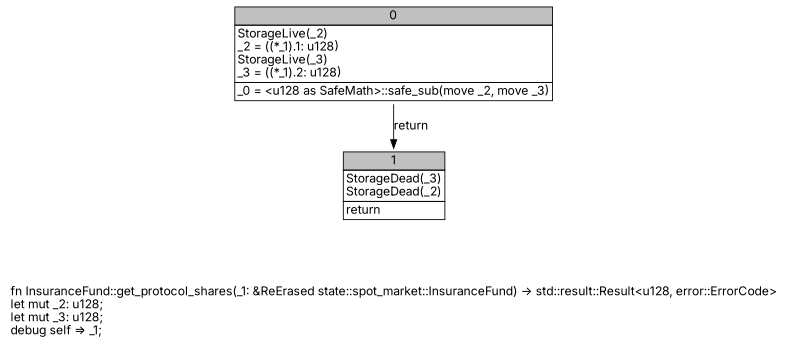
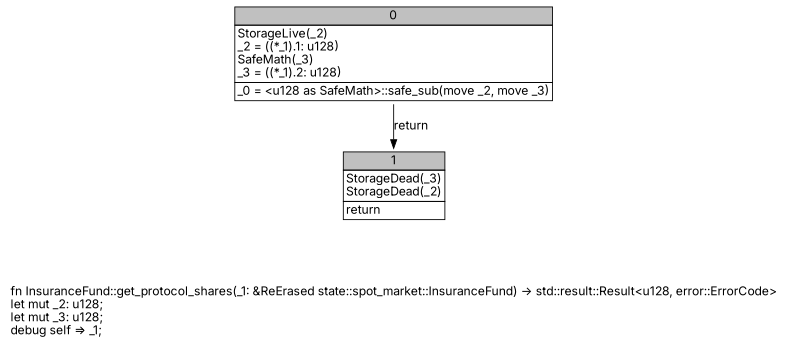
node "0": text "StorageLive(_3)" -> "SafeMath(_3)"
